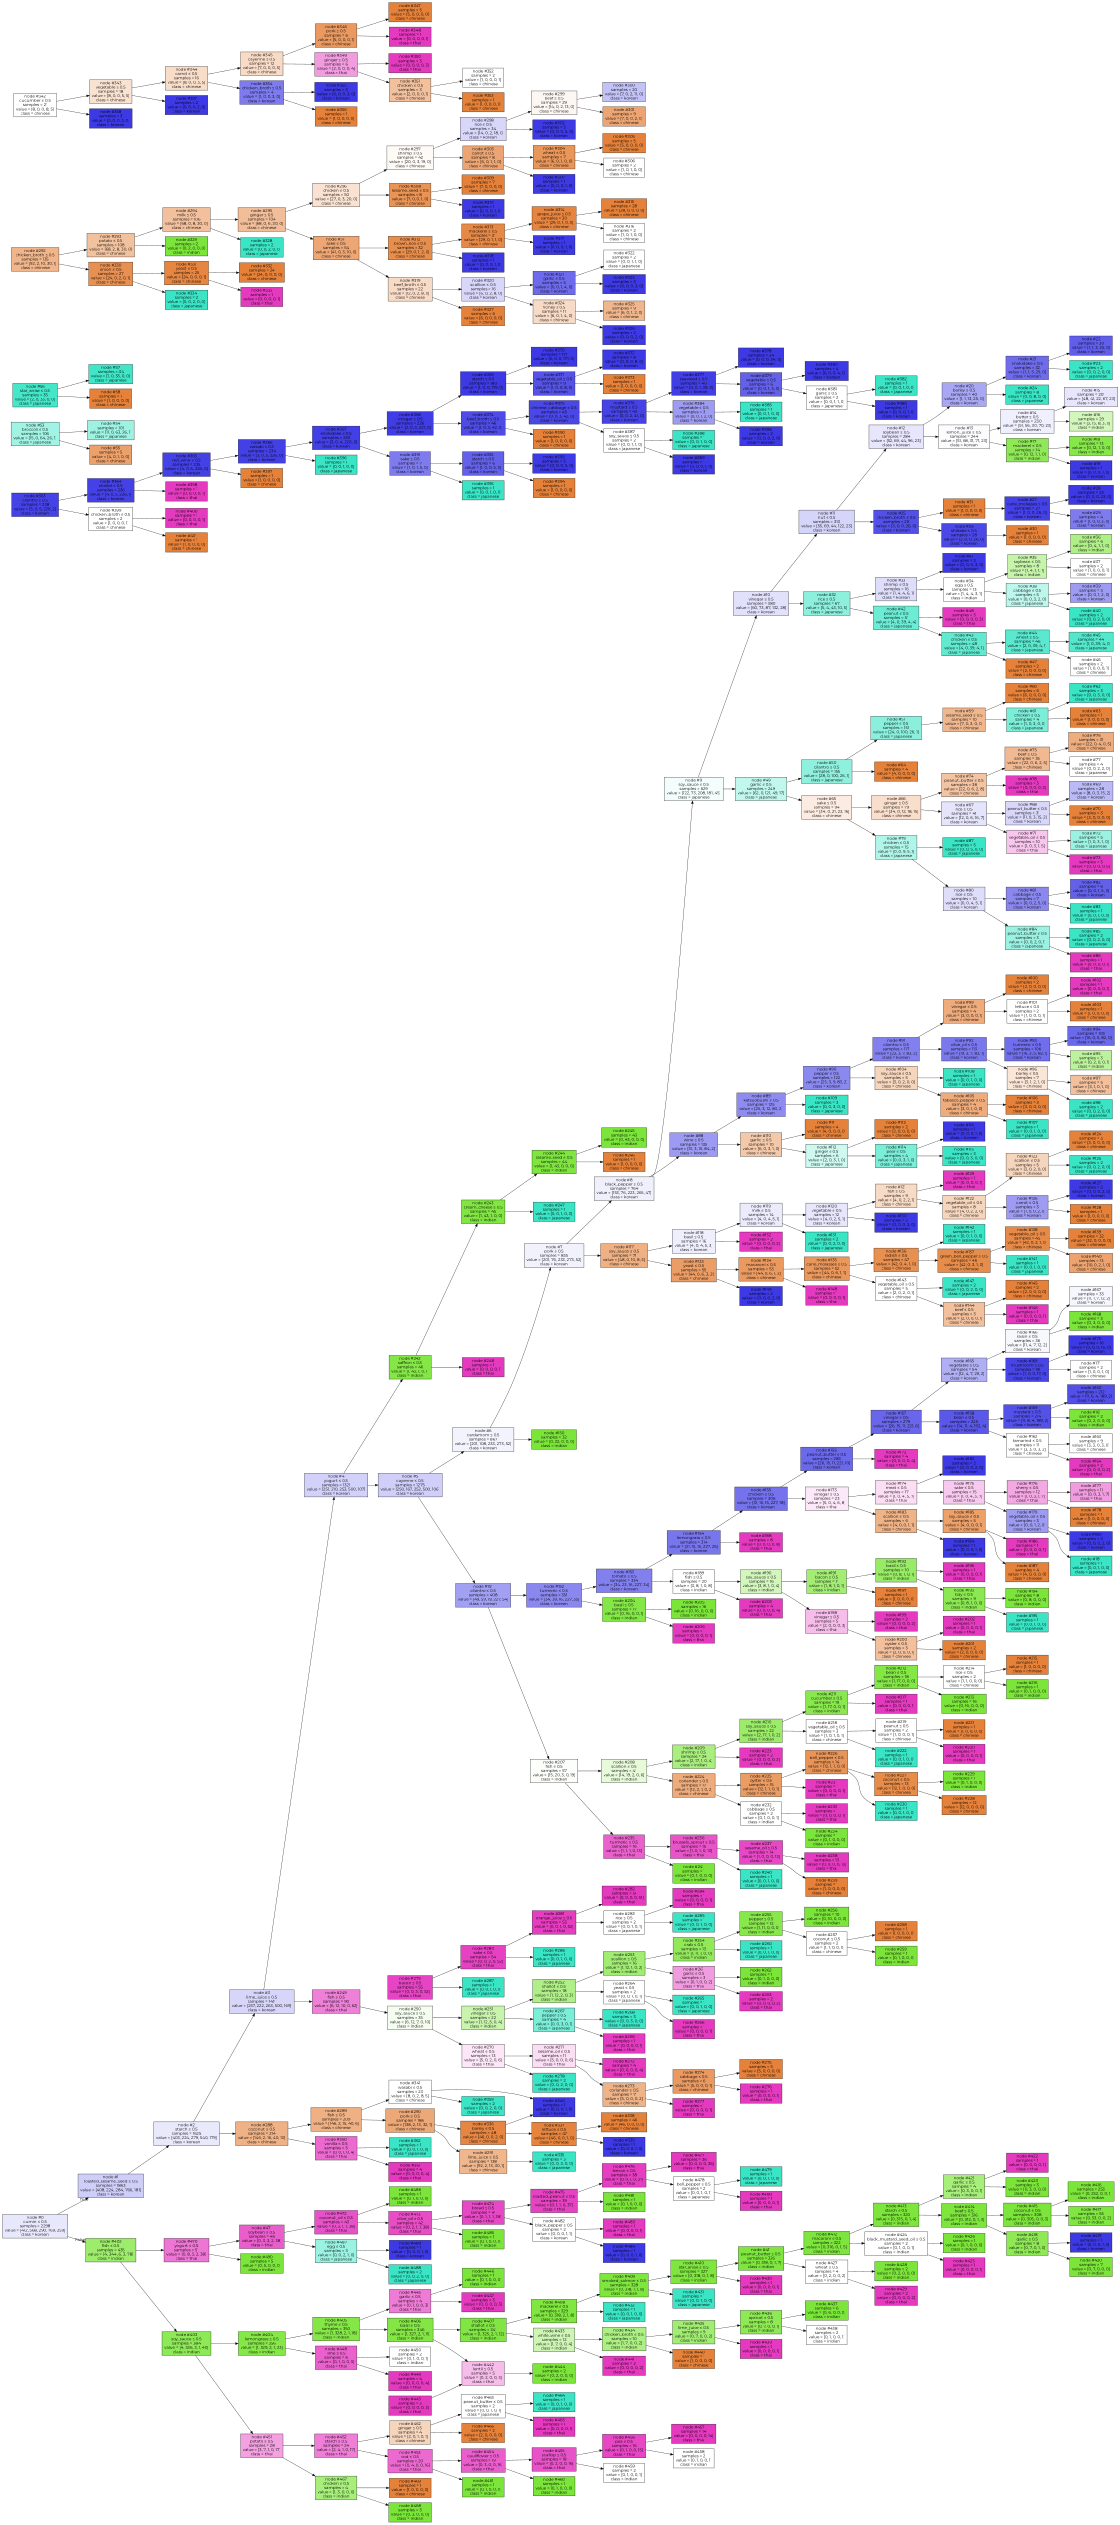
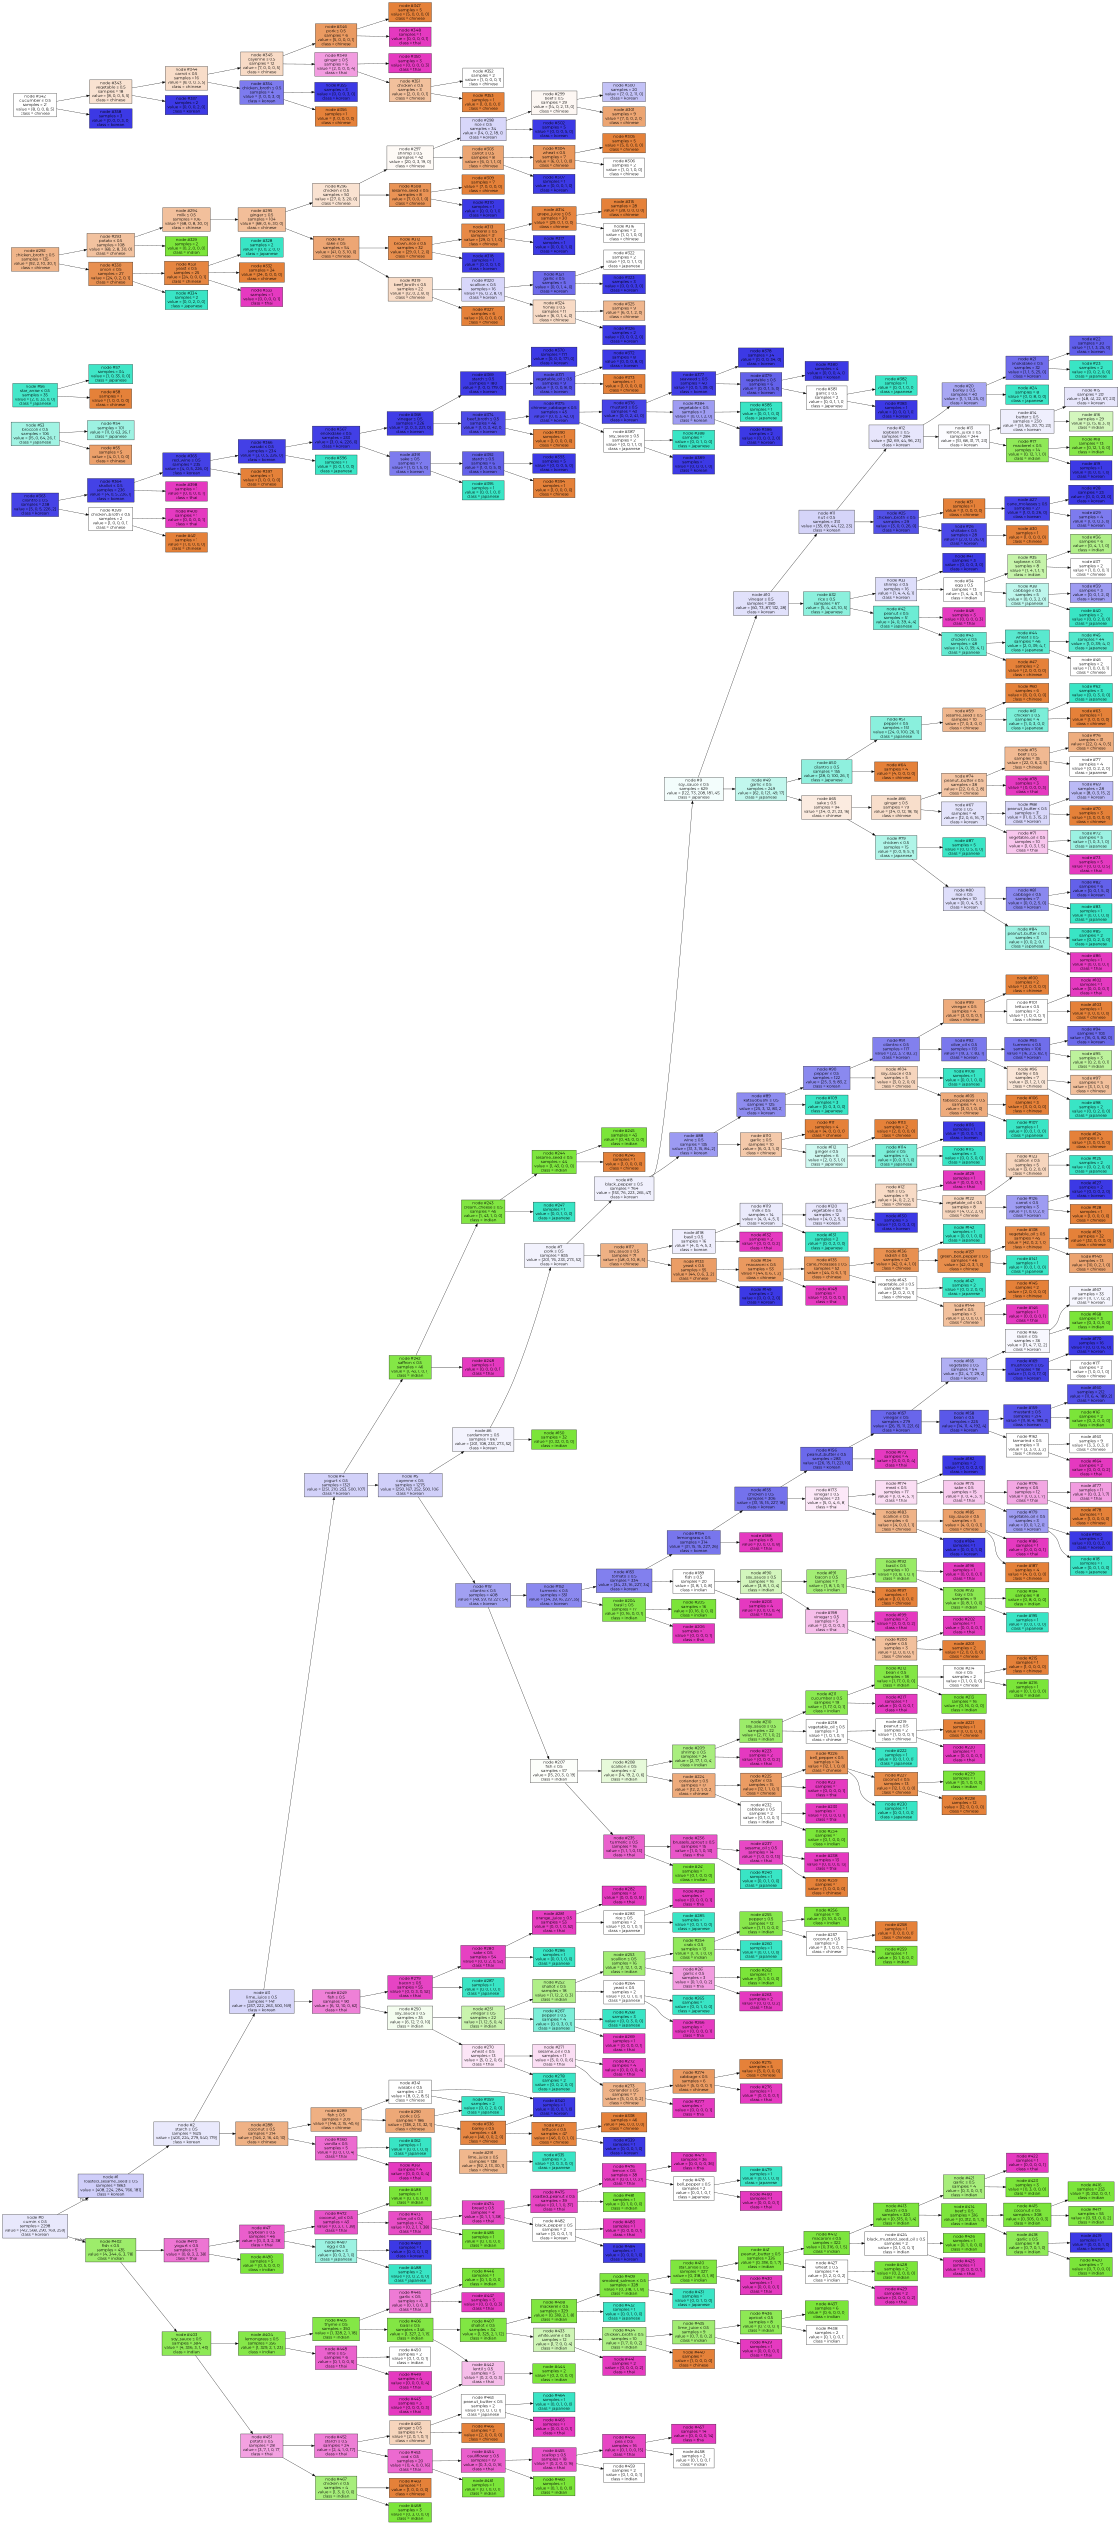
edge "node #294" -> "node #328": now "node #331" -> "node #328"
edge "node #249" -> "node #279": added
edge "node #290" -> "node #291": now "node #290" -> "node #359"
